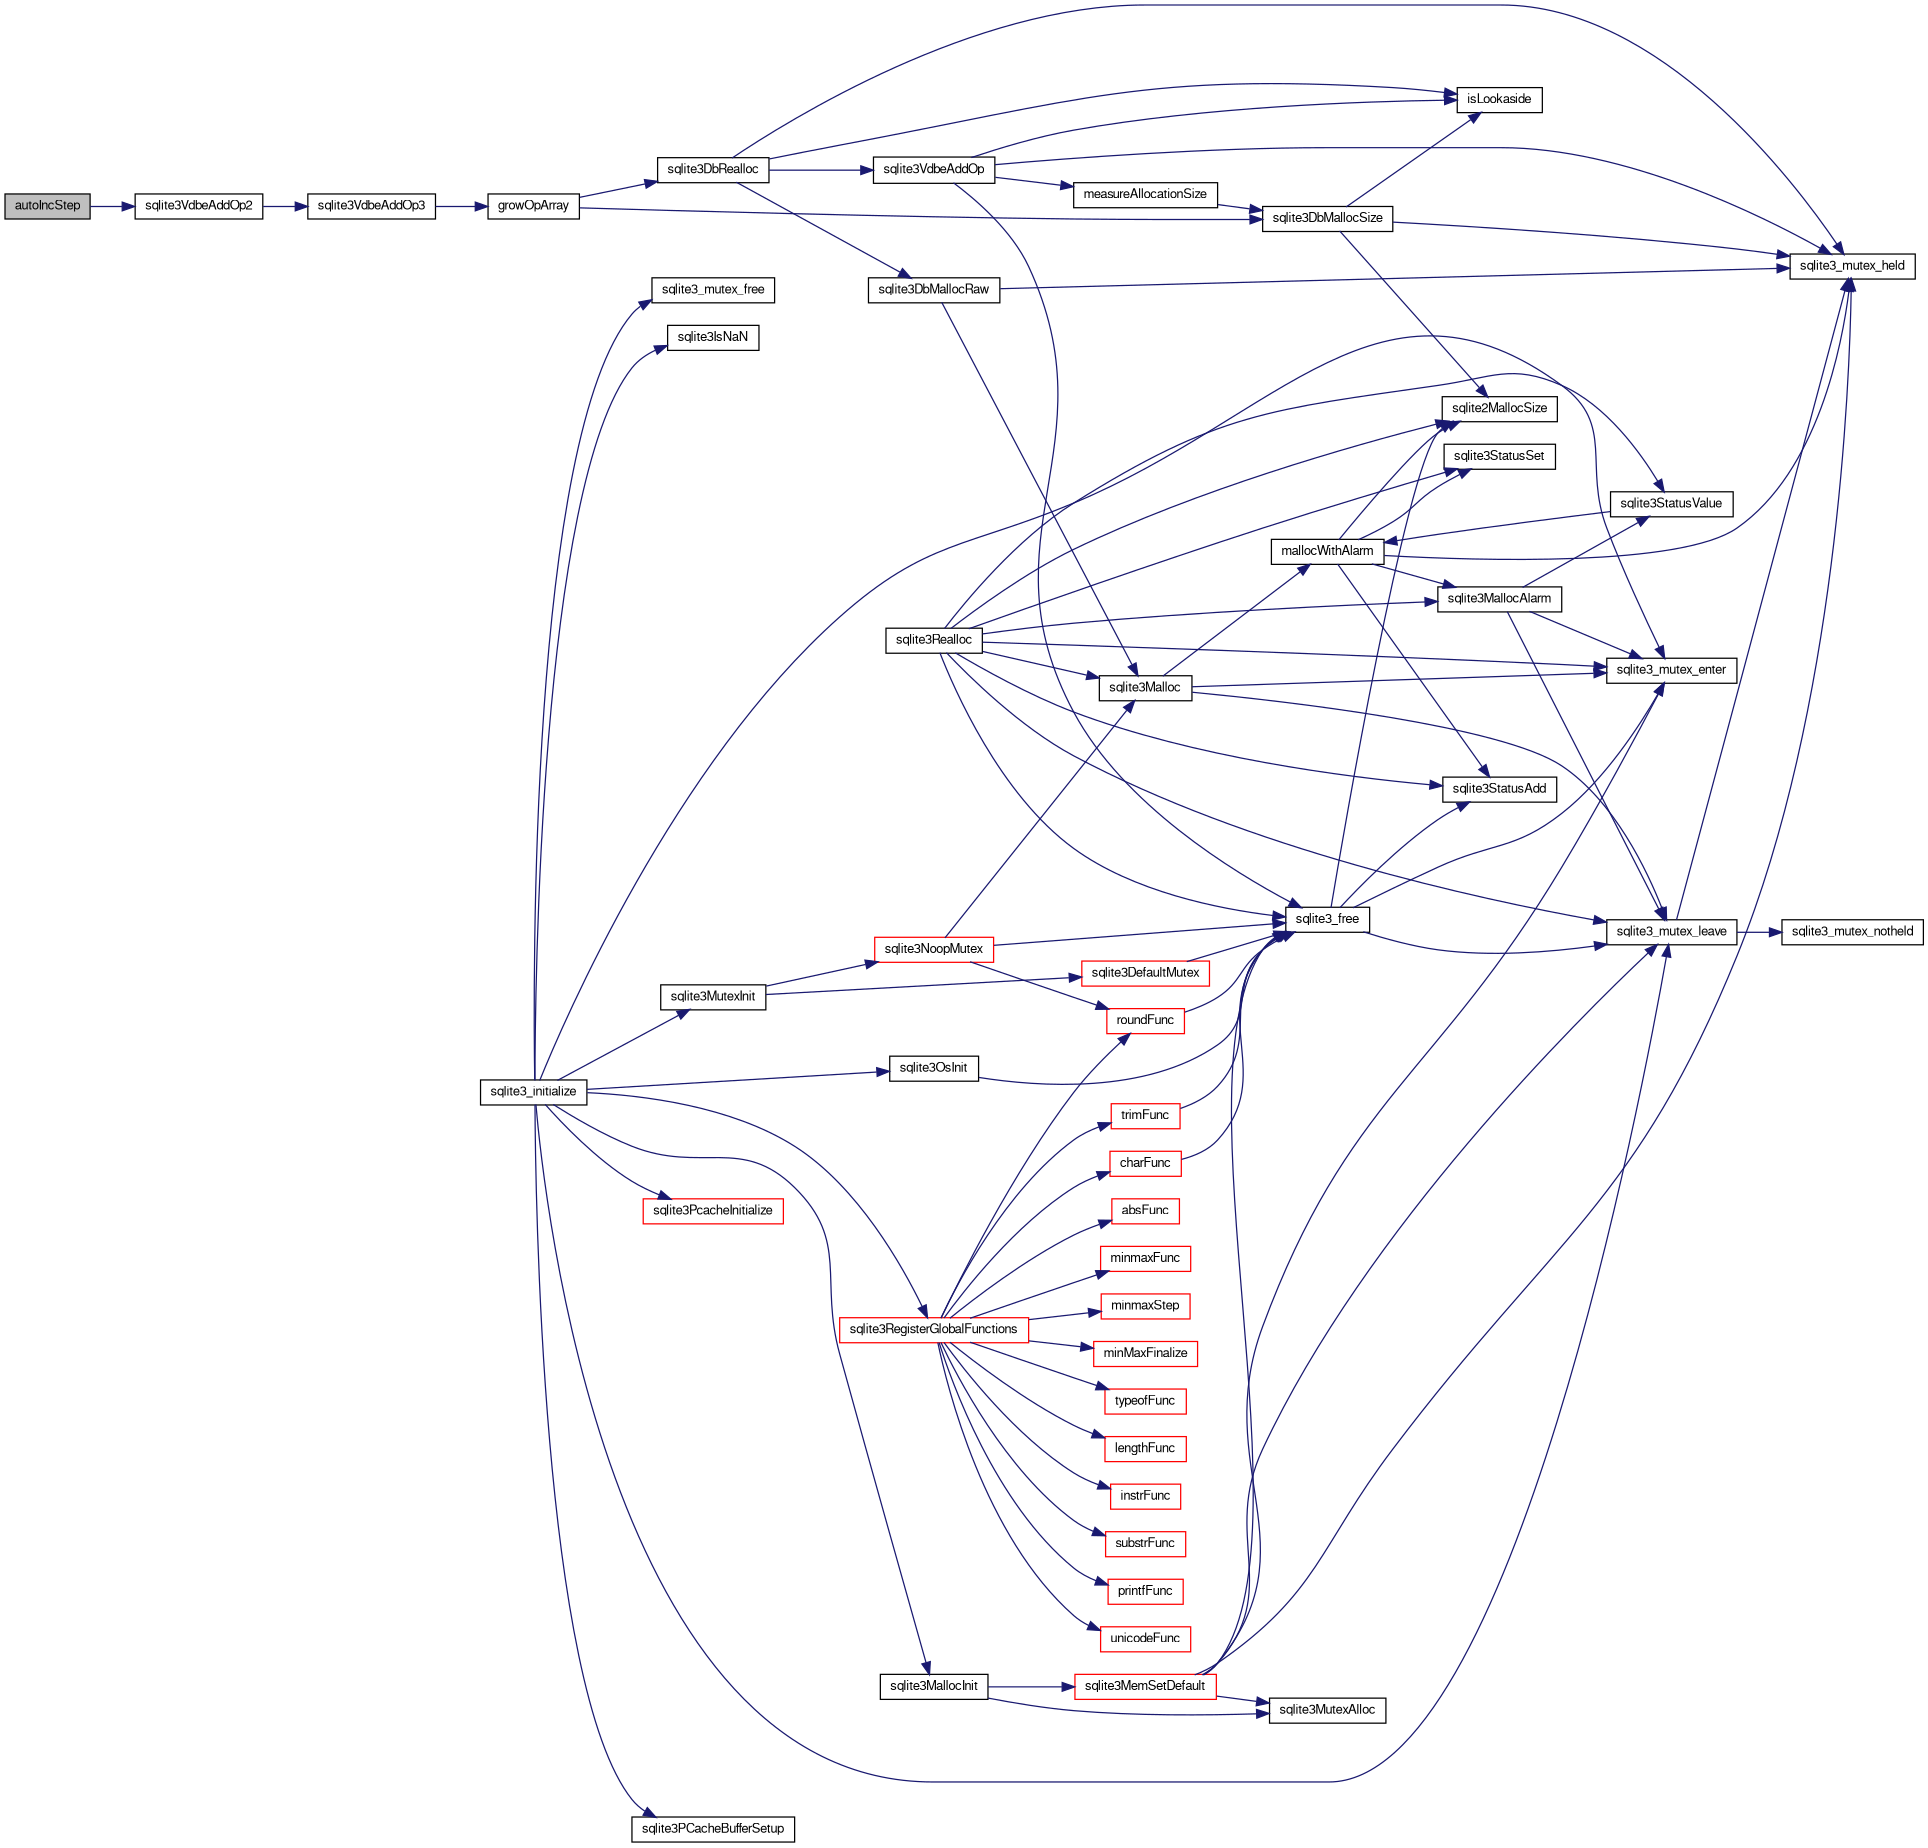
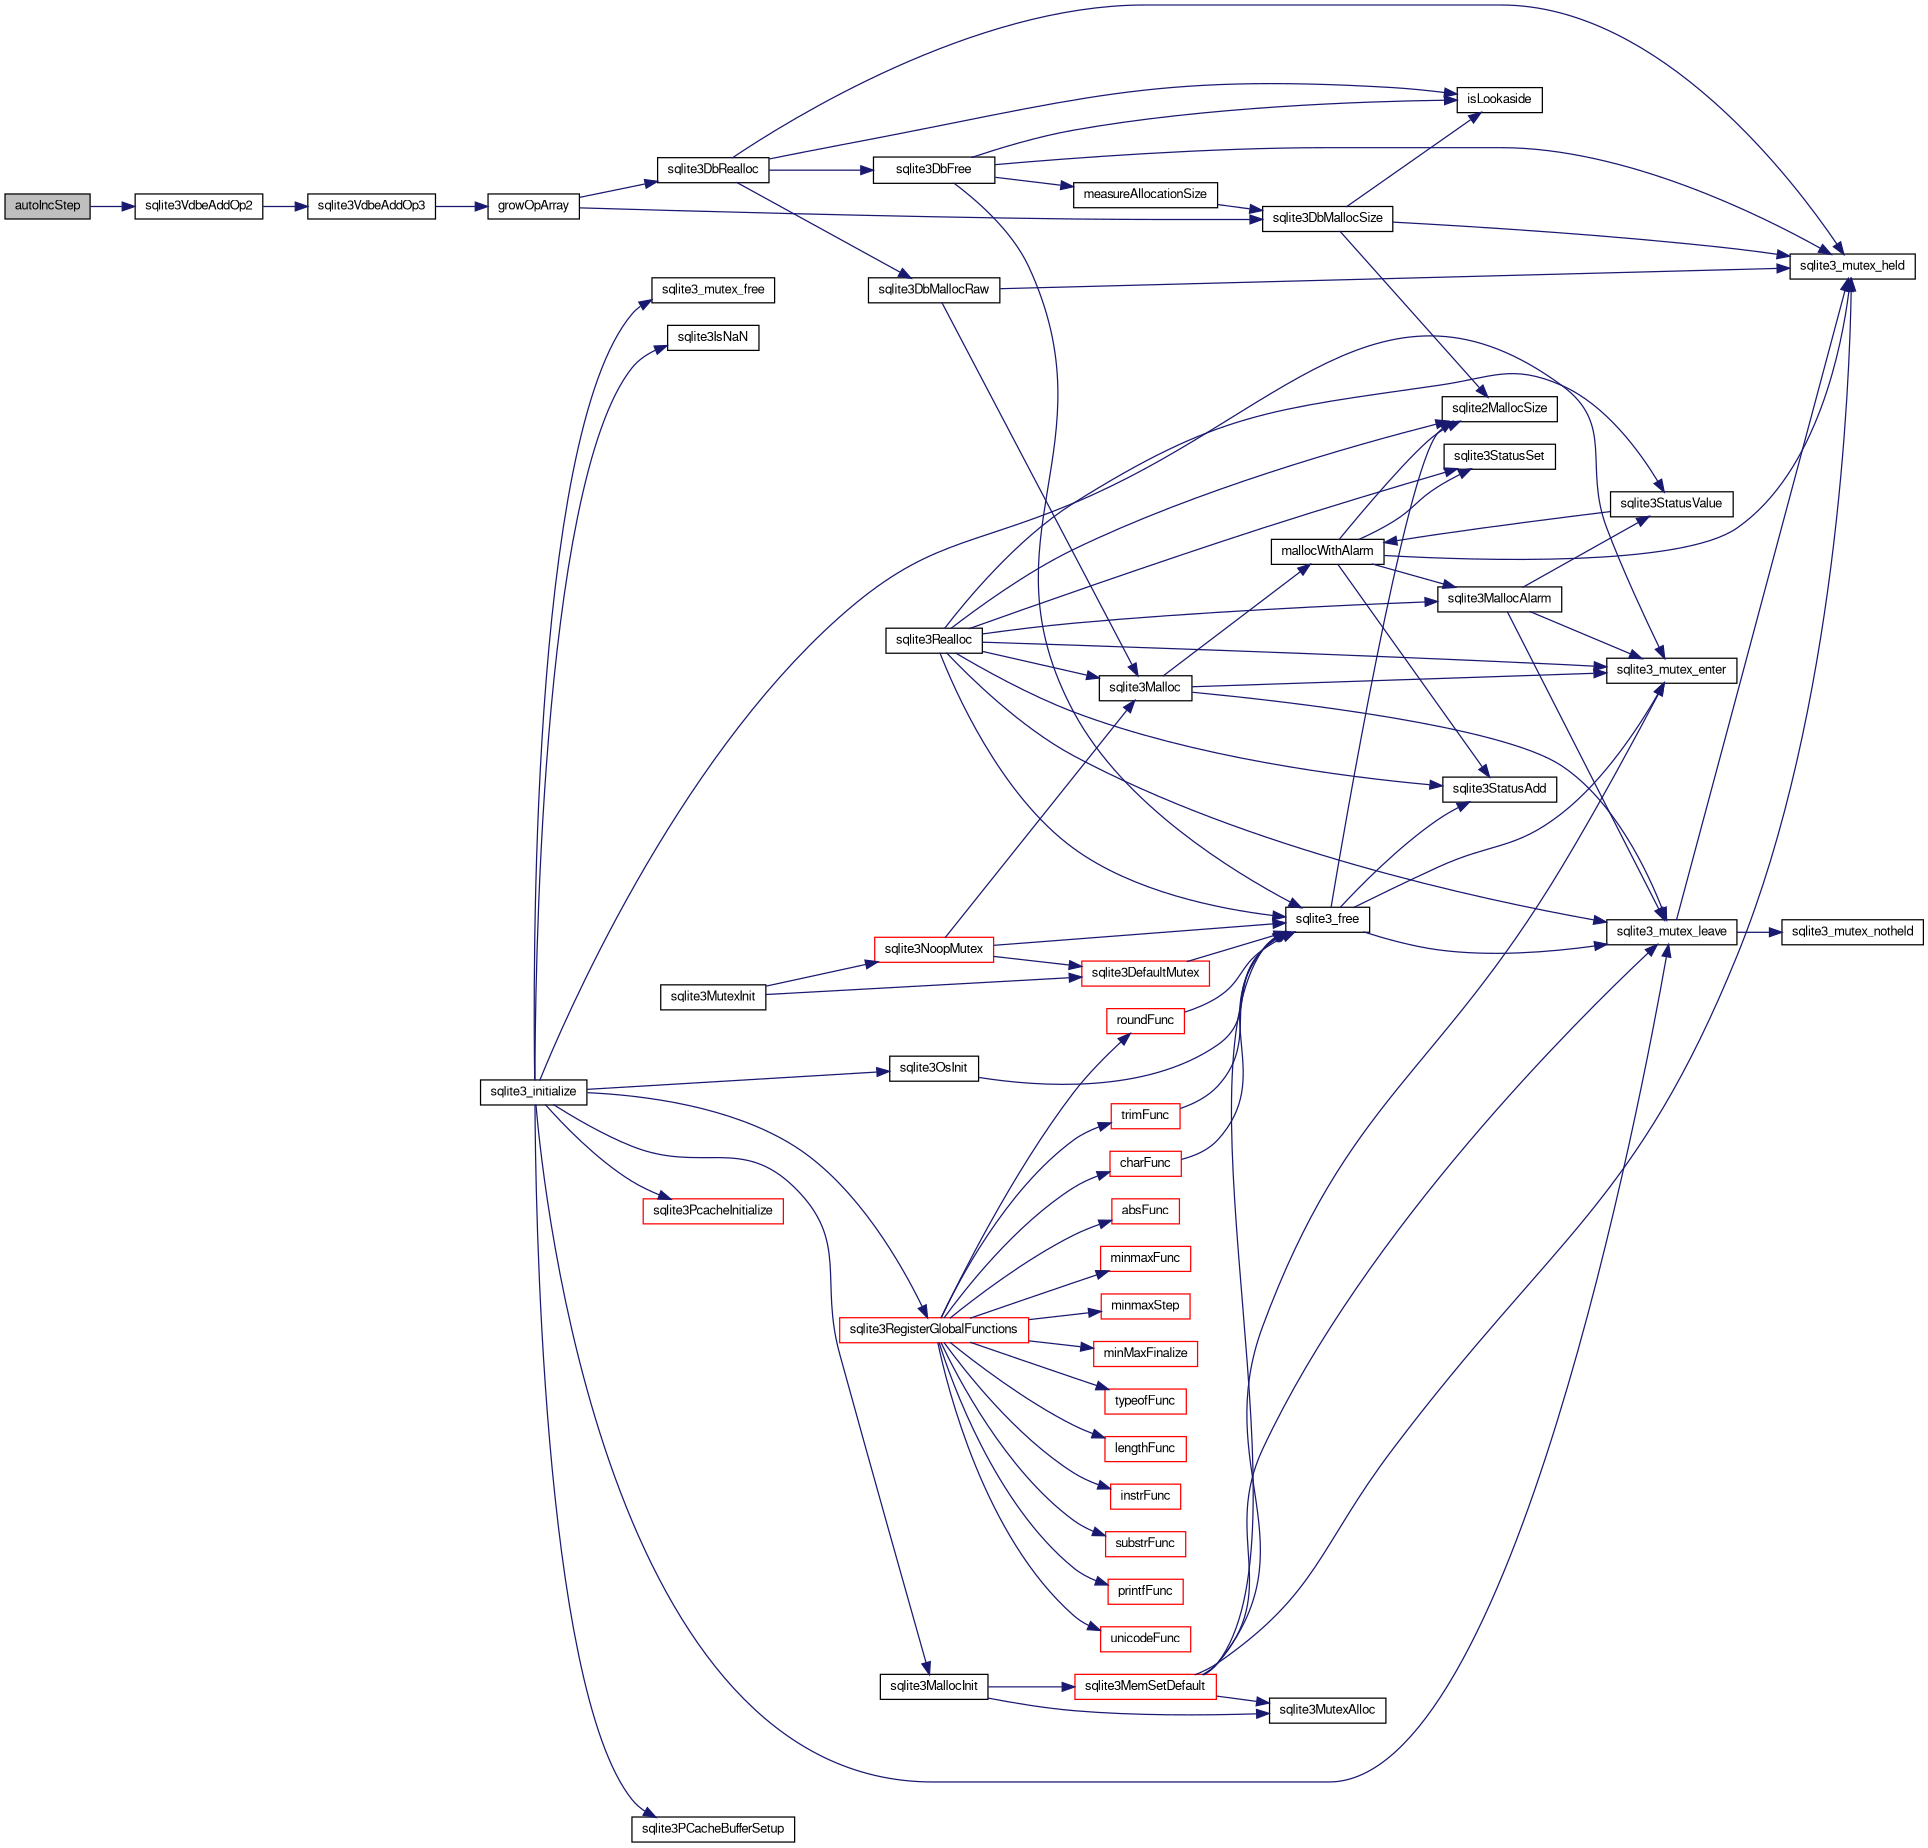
node "sqlite3VdbeAddOp": label "sqlite3VdbeAddOp" -> "sqlite3DbFree"
edge "sqlite3NoopMutex" -> "roundFunc": now "sqlite3NoopMutex" -> "sqlite3DefaultMutex"
edge "sqlite3_initialize" -> "sqlite3MutexInit": removed
